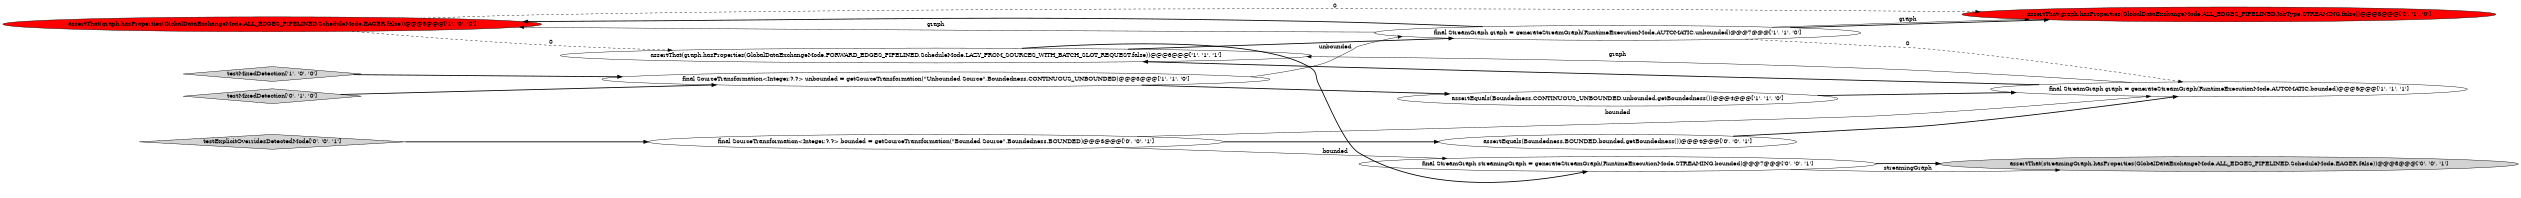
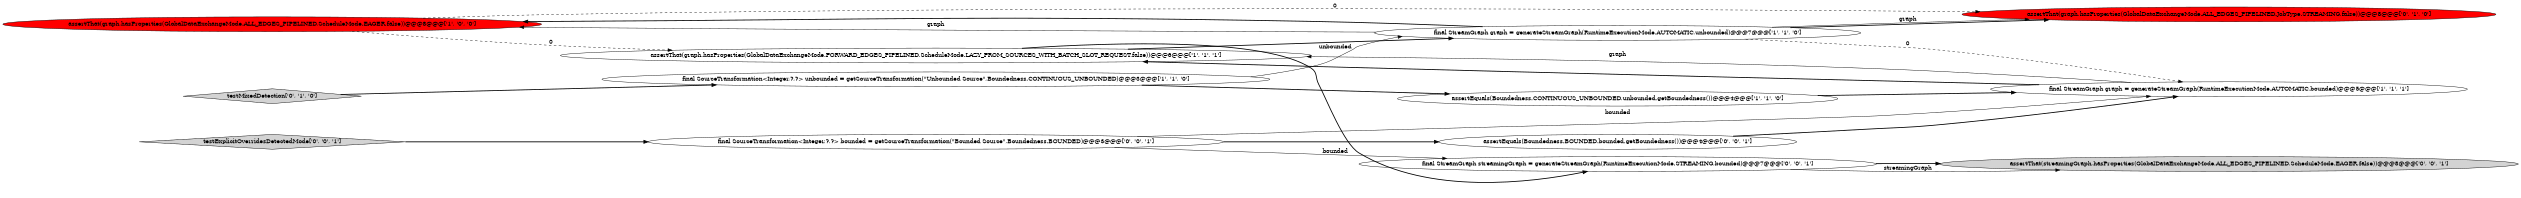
node "testMixedDetection['1', '0', '0']": removed
